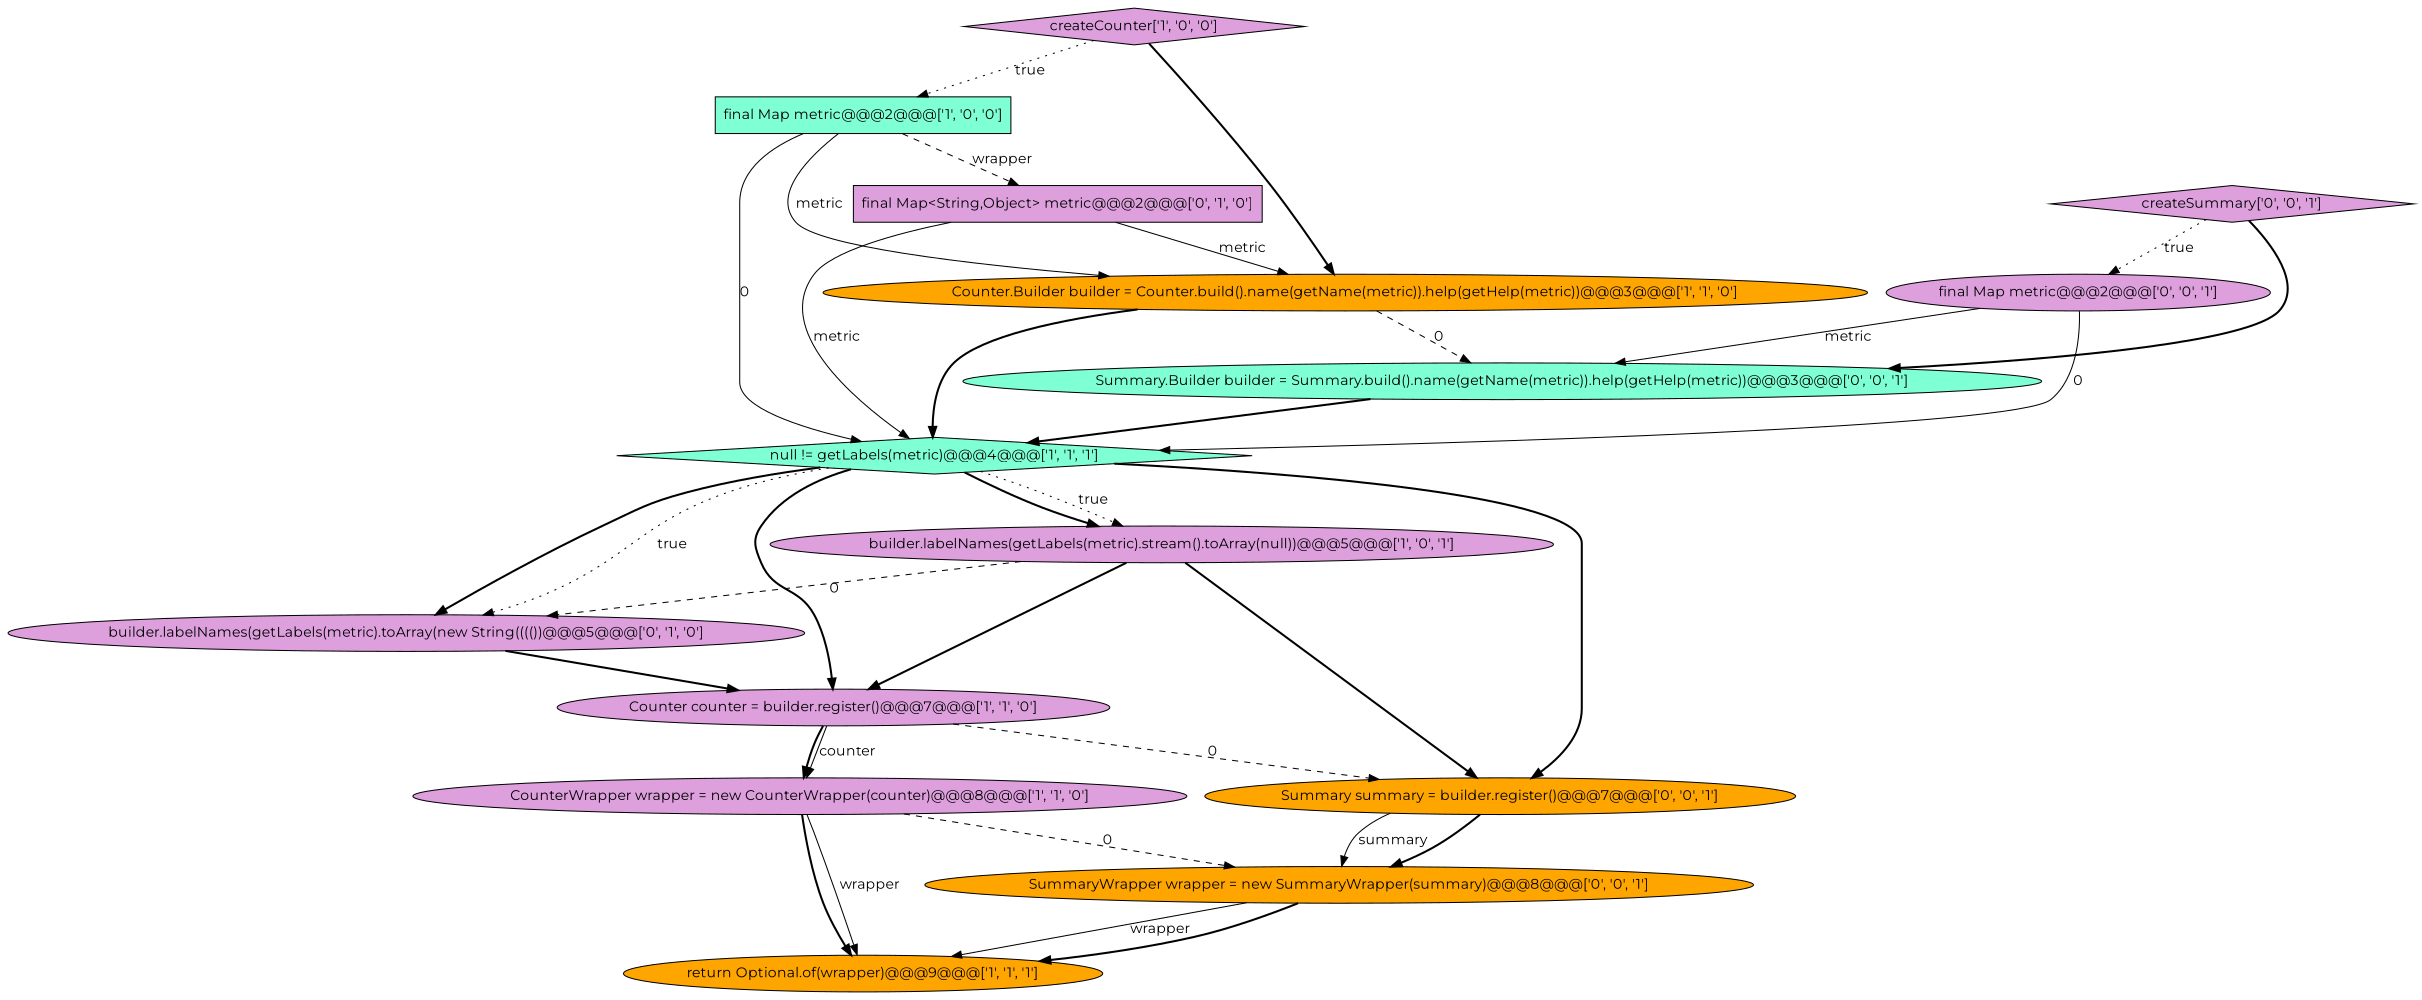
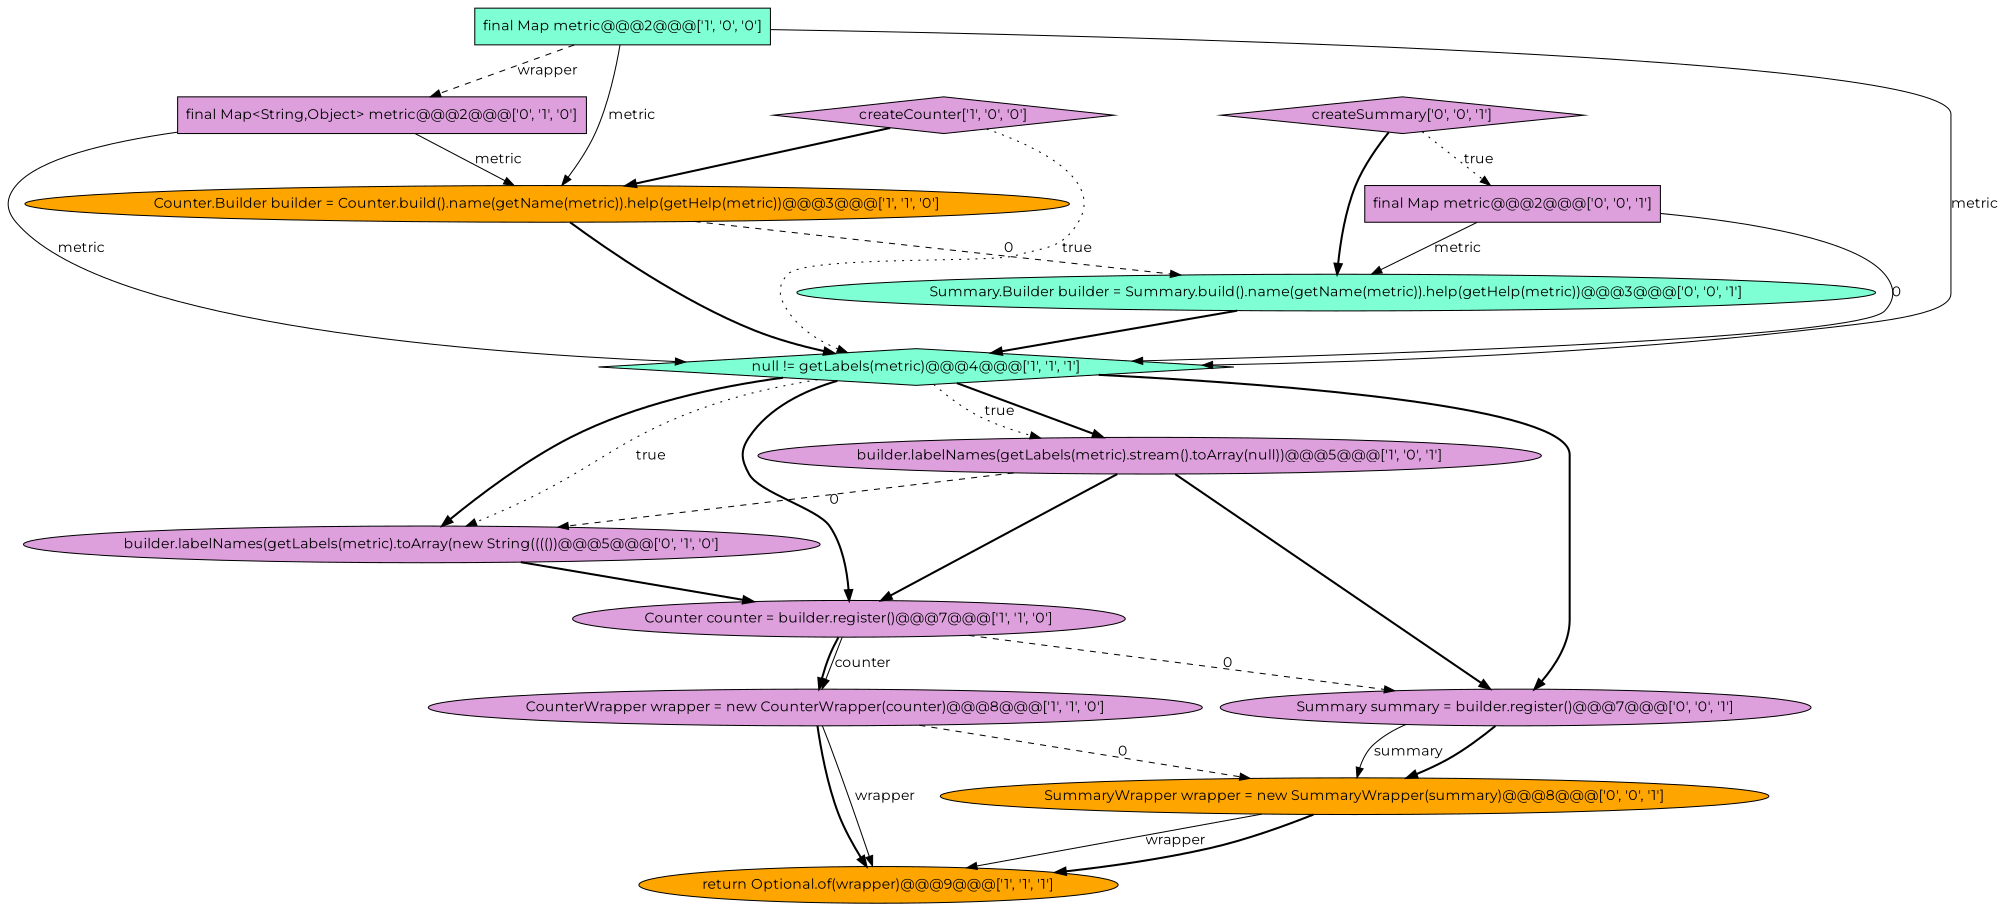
edge "createCounter['1', '0', '0']" -> "final Map metric@@@2@@@['1', '0', '0']": now "createCounter['1', '0', '0']" -> "null != getLabels(metric)@@@4@@@['1', '1', '1']"
edge "final Map metric@@@2@@@['1', '0', '0']" -> "null != getLabels(metric)@@@4@@@['1', '1', '1']": label "0" -> "metric"
node "final Map metric@@@2@@@['0', '0', '1']": shape ellipse -> box
node "Summary summary = builder.register()@@@7@@@['0', '0', '1']": fillcolor orange -> plum
